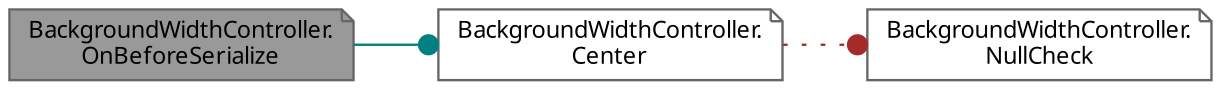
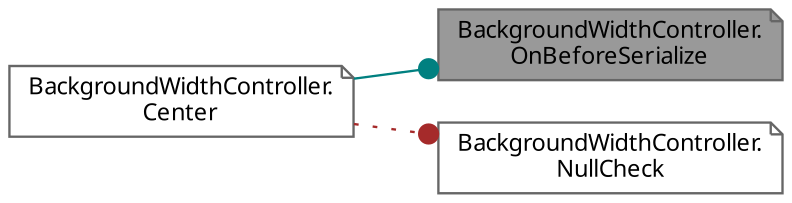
edge "BackgroundWidthController. OnBeforeSerialize" -> "BackgroundWidthController. Center": reversed
